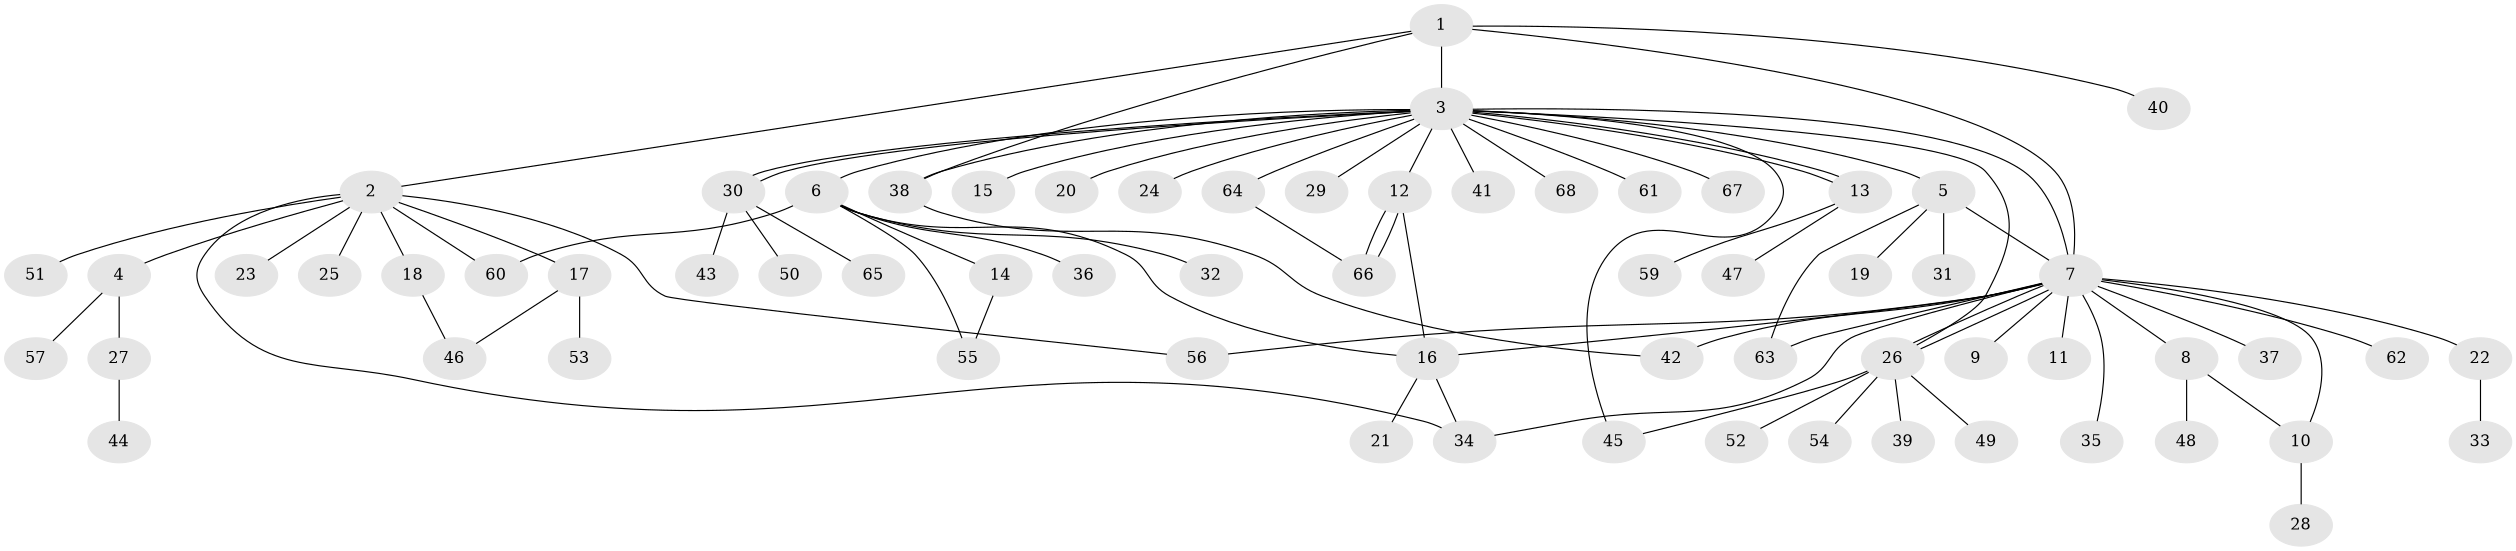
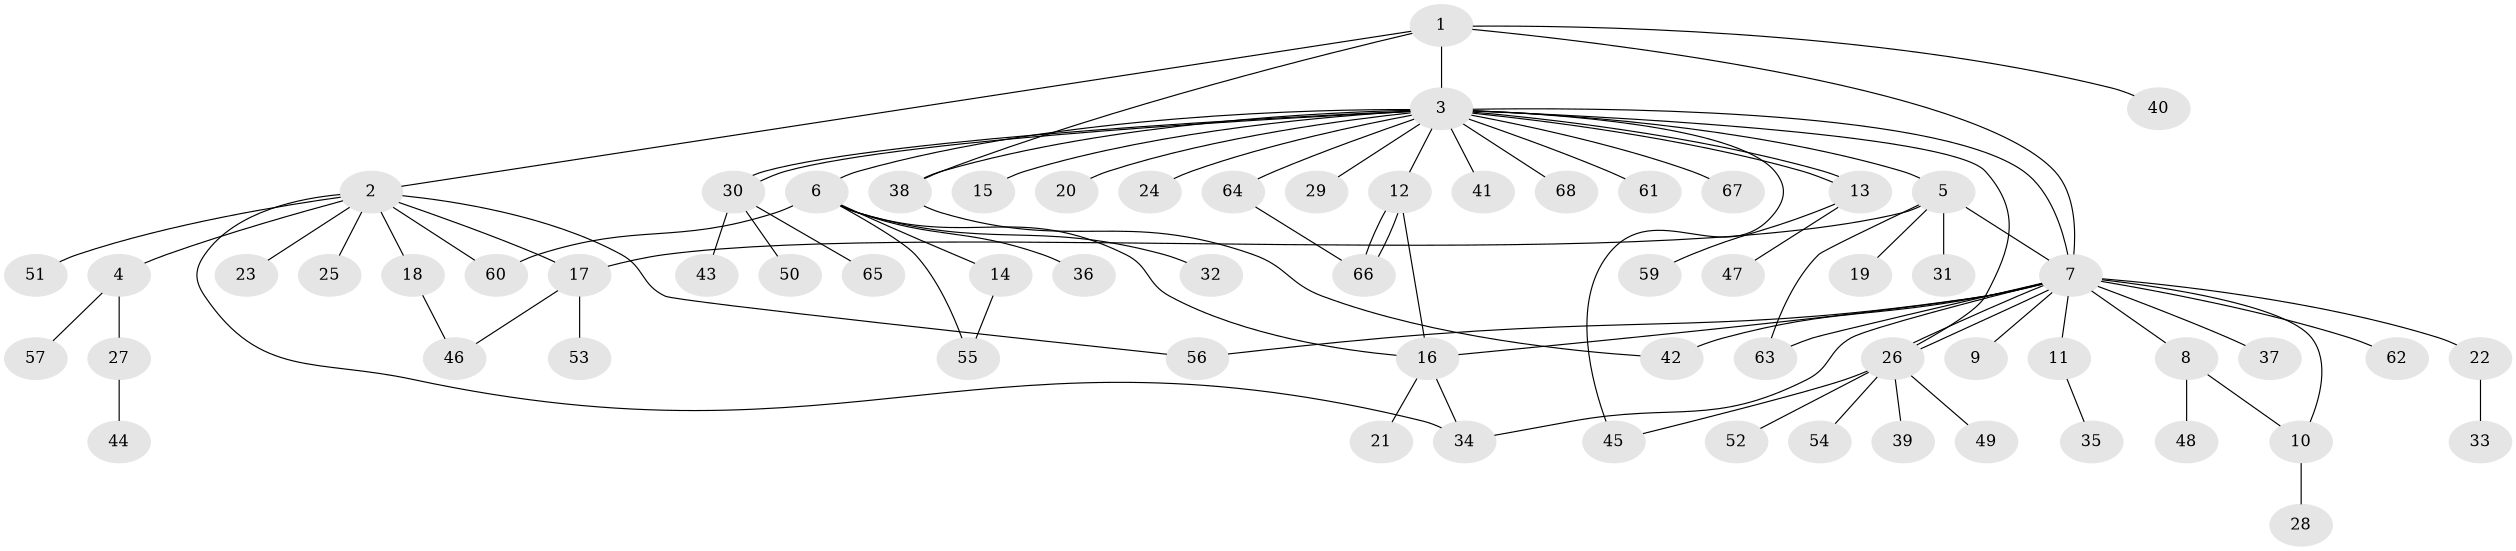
edge "5" -- "17": added
edge "7" -- "35": now "11" -- "35"
